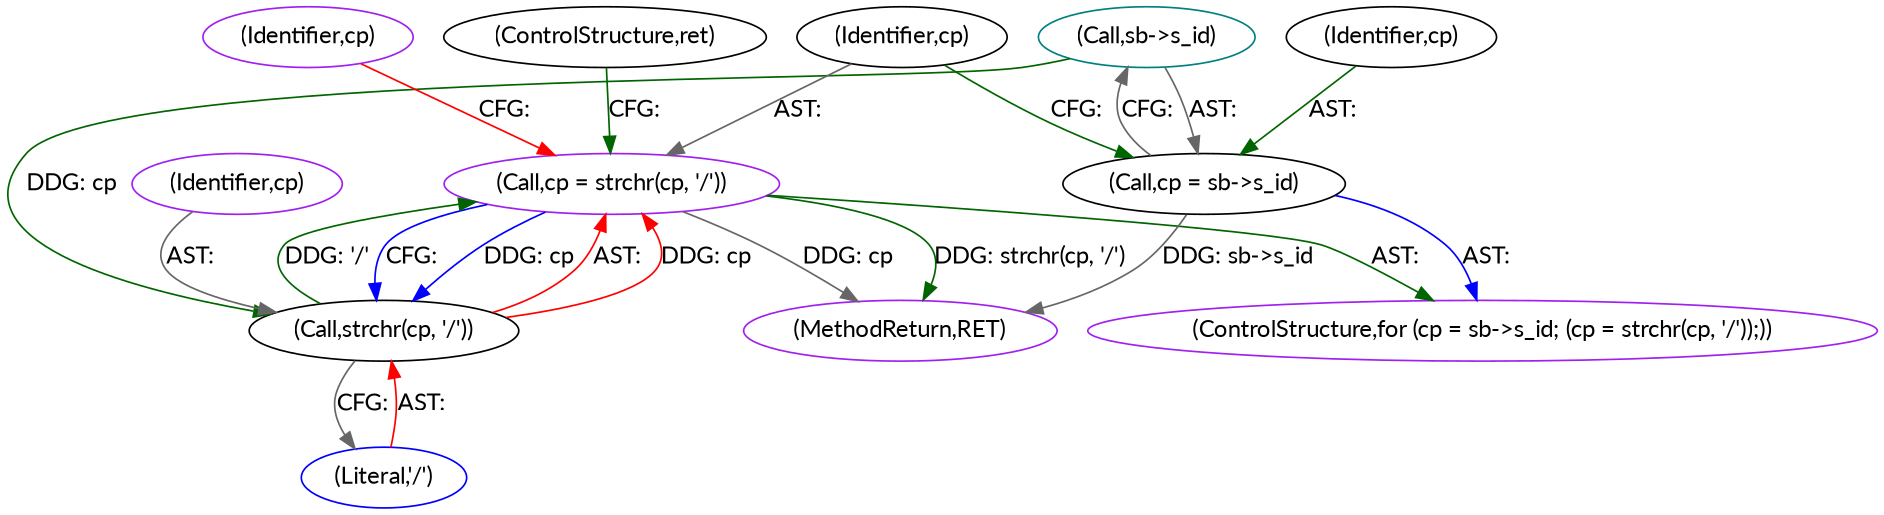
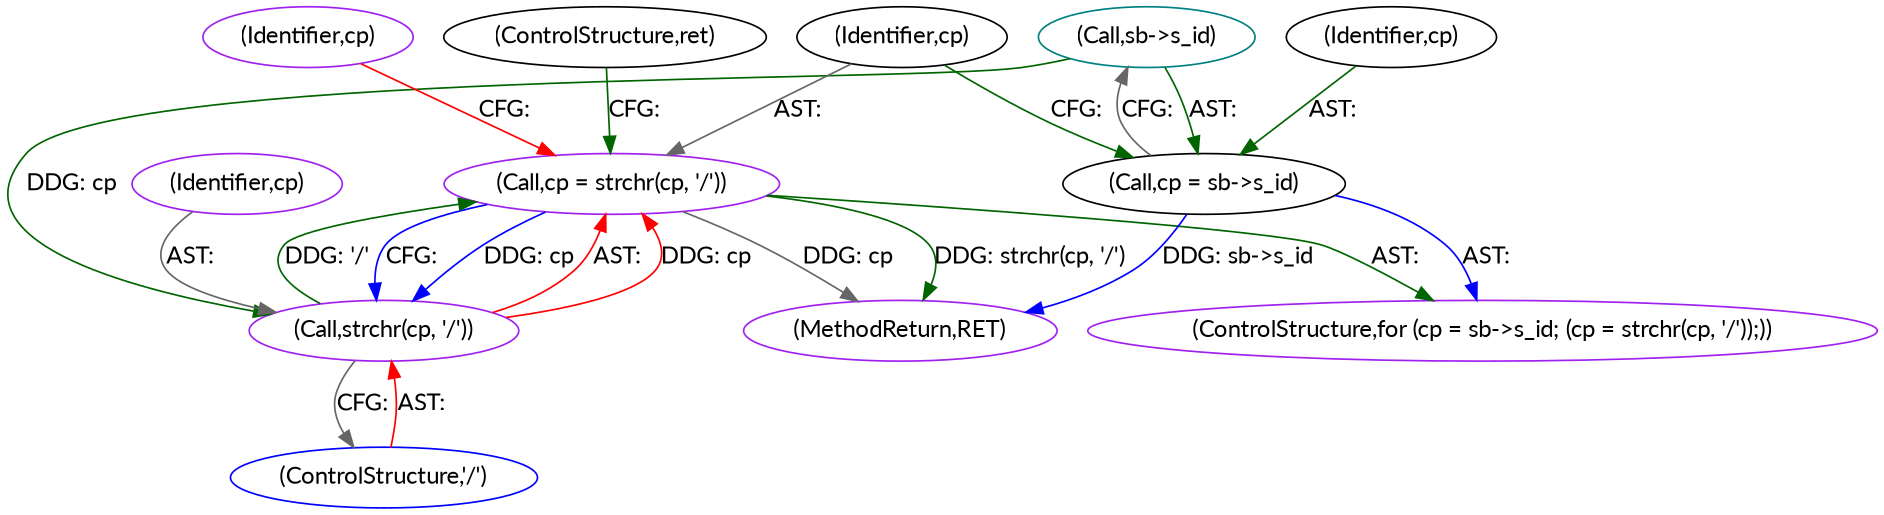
edge "(Call,sb->s_id)" -> "(Call,cp = sb->s_id)": color gray40 -> darkgreen
edge "(Call,cp = sb->s_id)" -> "(MethodReturn,RET)": color gray40 -> blue
node "(Call,strchr(cp, '/'))": color black -> purple
node "(Literal,'/')": label "(Literal,'/')" -> "(ControlStructure,'/')"
